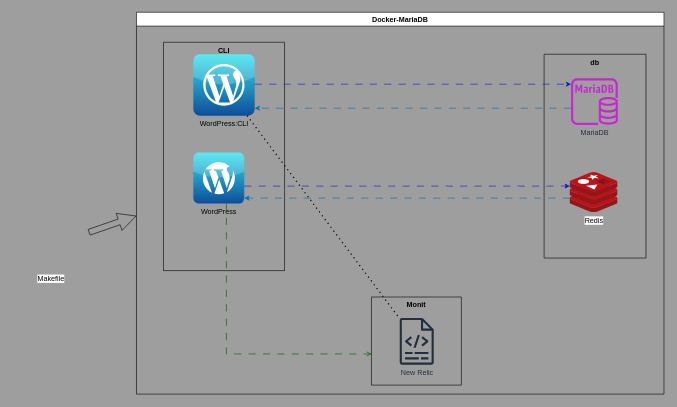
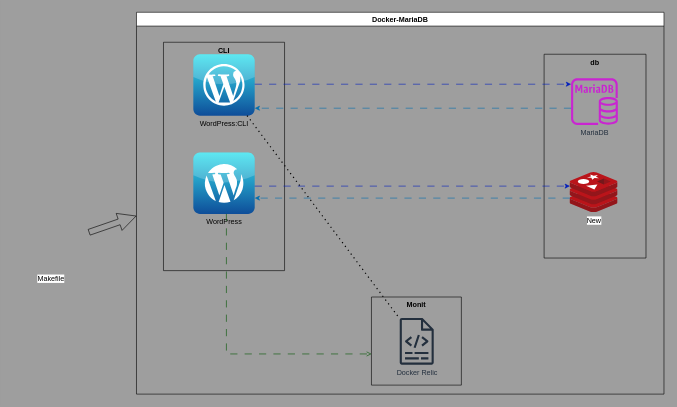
node "WordPress": size 51x51 -> 61x61
node "Redis": label "Redis" -> "New"
node "New Relic": label "New Relic" -> "Docker Relic"
